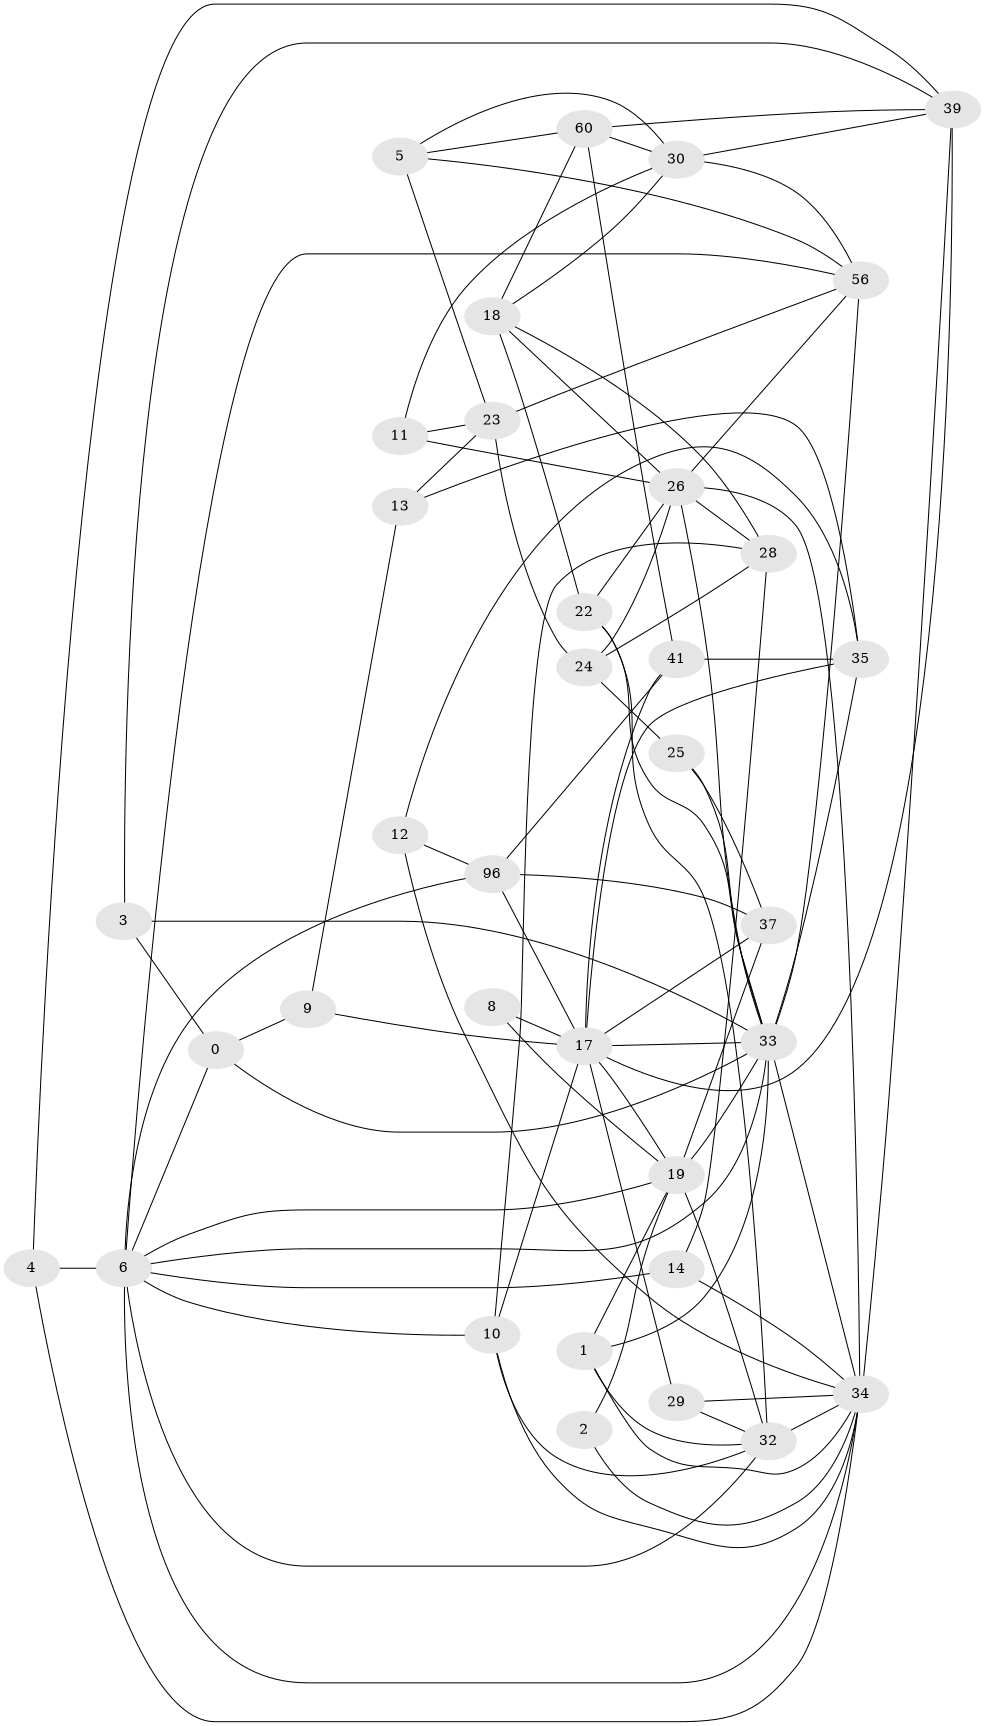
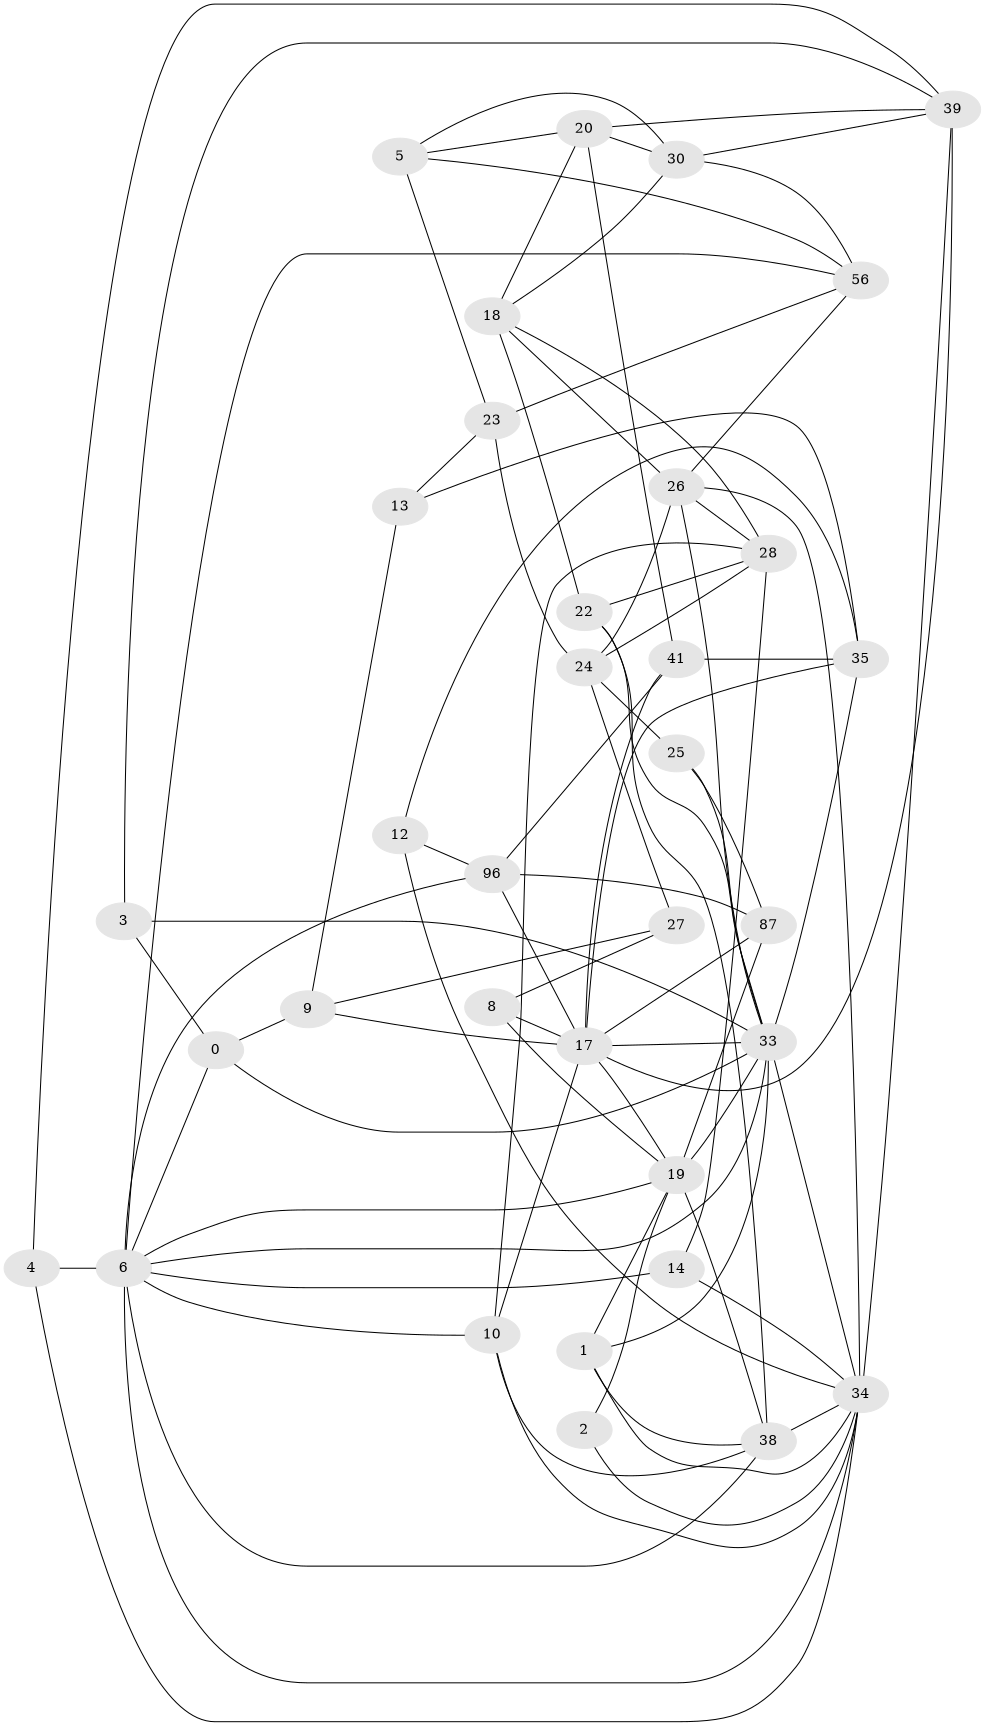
node "60": label "60" -> "20"
node "11": removed
edge "26" -- "22": now "28" -- "22"
edge "56" -- "33": removed
node "27": added
node "37": label "37" -> "87"
node "29": removed
node "32": label "32" -> "38"
